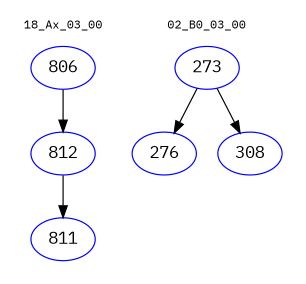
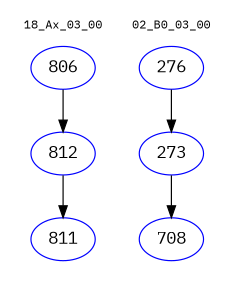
edge "273" -> "276": reversed
node "308": label "308" -> "708"
